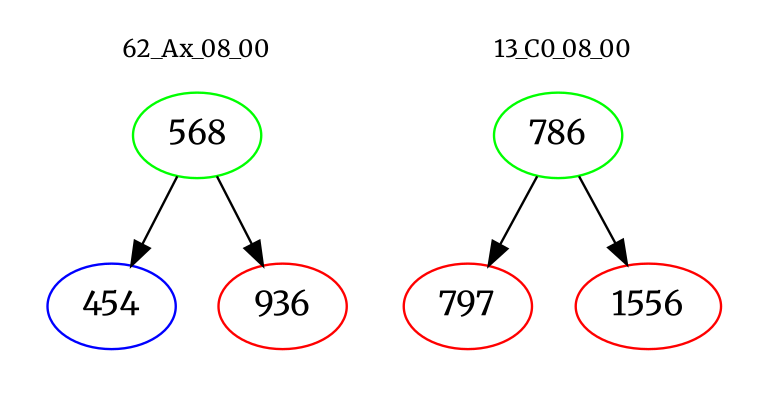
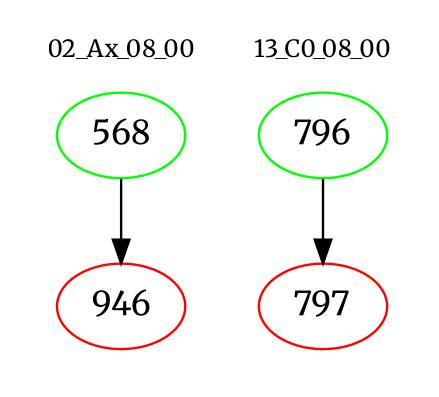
cluster "62_Ax_08_00": label "62_Ax_08_00" -> "02_Ax_08_00"
node "786": label "786" -> "796"
node "454": removed
node "936": label "936" -> "946"
node "1556": removed
